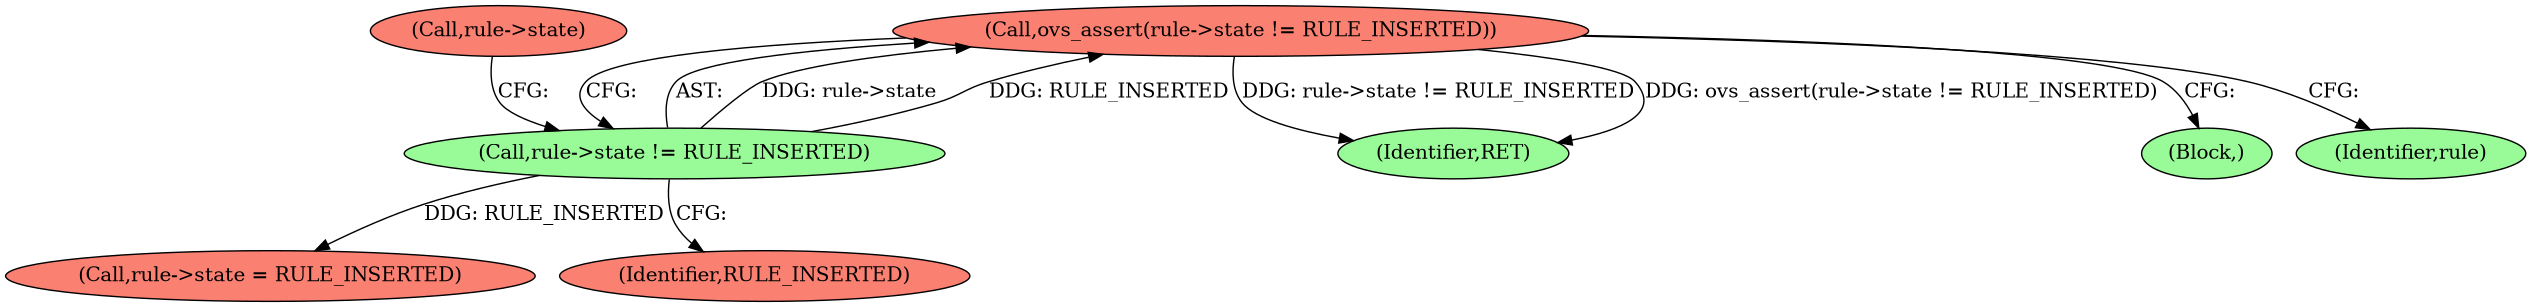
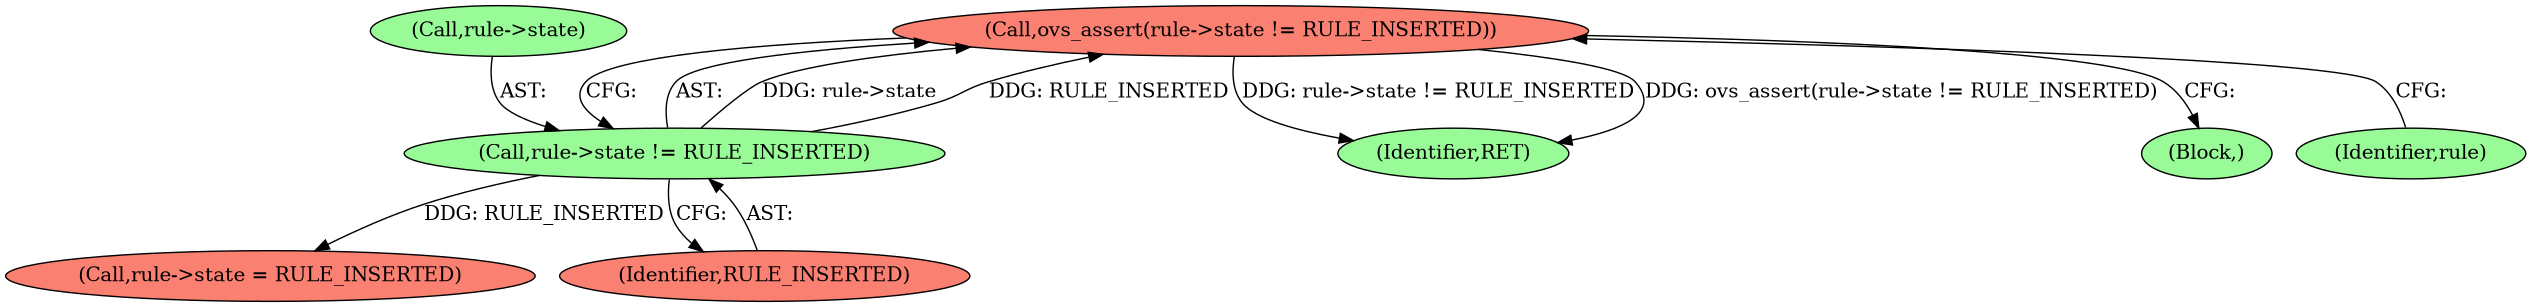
node "(Call,rule->state)": fillcolor salmon -> palegreen
edge "(Call,ovs_assert(rule->state != RULE_INSERTED))" -> "(Identifier,rule)": reversed
edge "(Call,rule->state)" -> "(Call,rule->state != RULE_INSERTED)": label "CFG: " -> "AST: "
edge "(Identifier,RULE_INSERTED)" -> "(Call,rule->state != RULE_INSERTED)": added, label "AST:"
